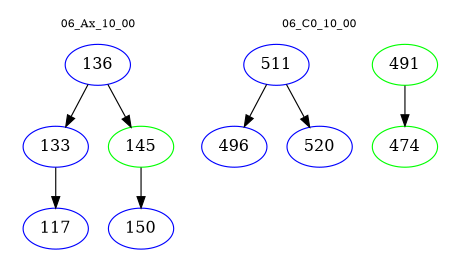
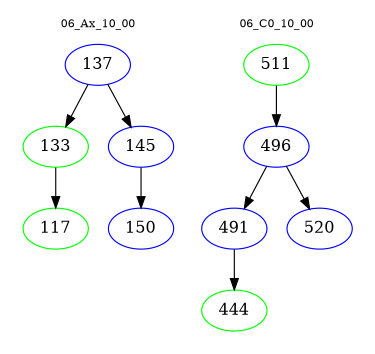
node "136": label "136" -> "137"
node "511": color blue -> green
node "491": color green -> blue
edge "511" -> "520": now "496" -> "520"
node "133": color blue -> green
node "145": color green -> blue
node "474": label "474" -> "444"
edge "496" -> "491": added
node "117": color blue -> green
